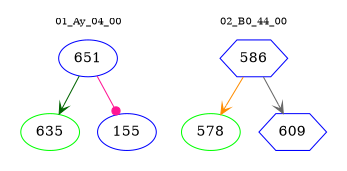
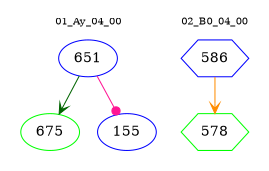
cluster "02_B0_44_00": label "02_B0_44_00" -> "02_B0_04_00"
node "635": label "635" -> "675"
node "578": shape ellipse -> hexagon
node "609": removed
